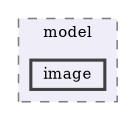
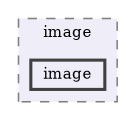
cluster "model": label "model" -> "image"
